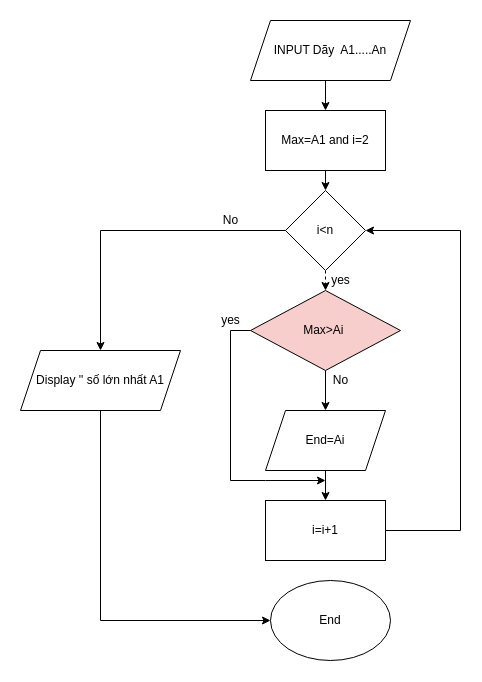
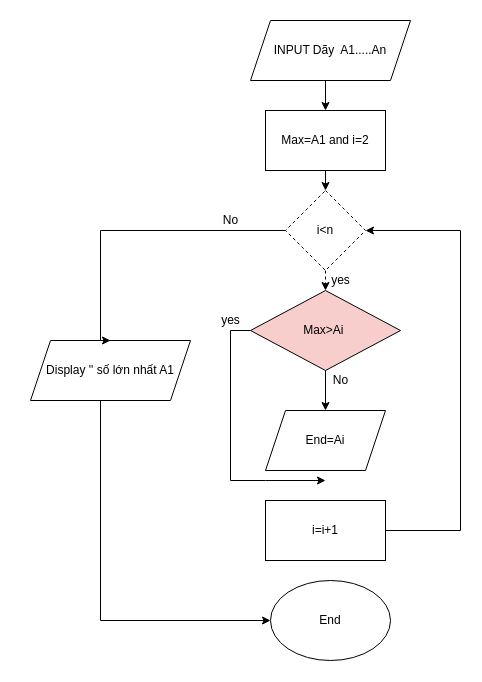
node "i<n": style solid -> dashed
node "Display '' số lớn nhất A1": moved (101, 381) -> (111, 371)
edge "End=Ai" -> "i=i+1": removed
